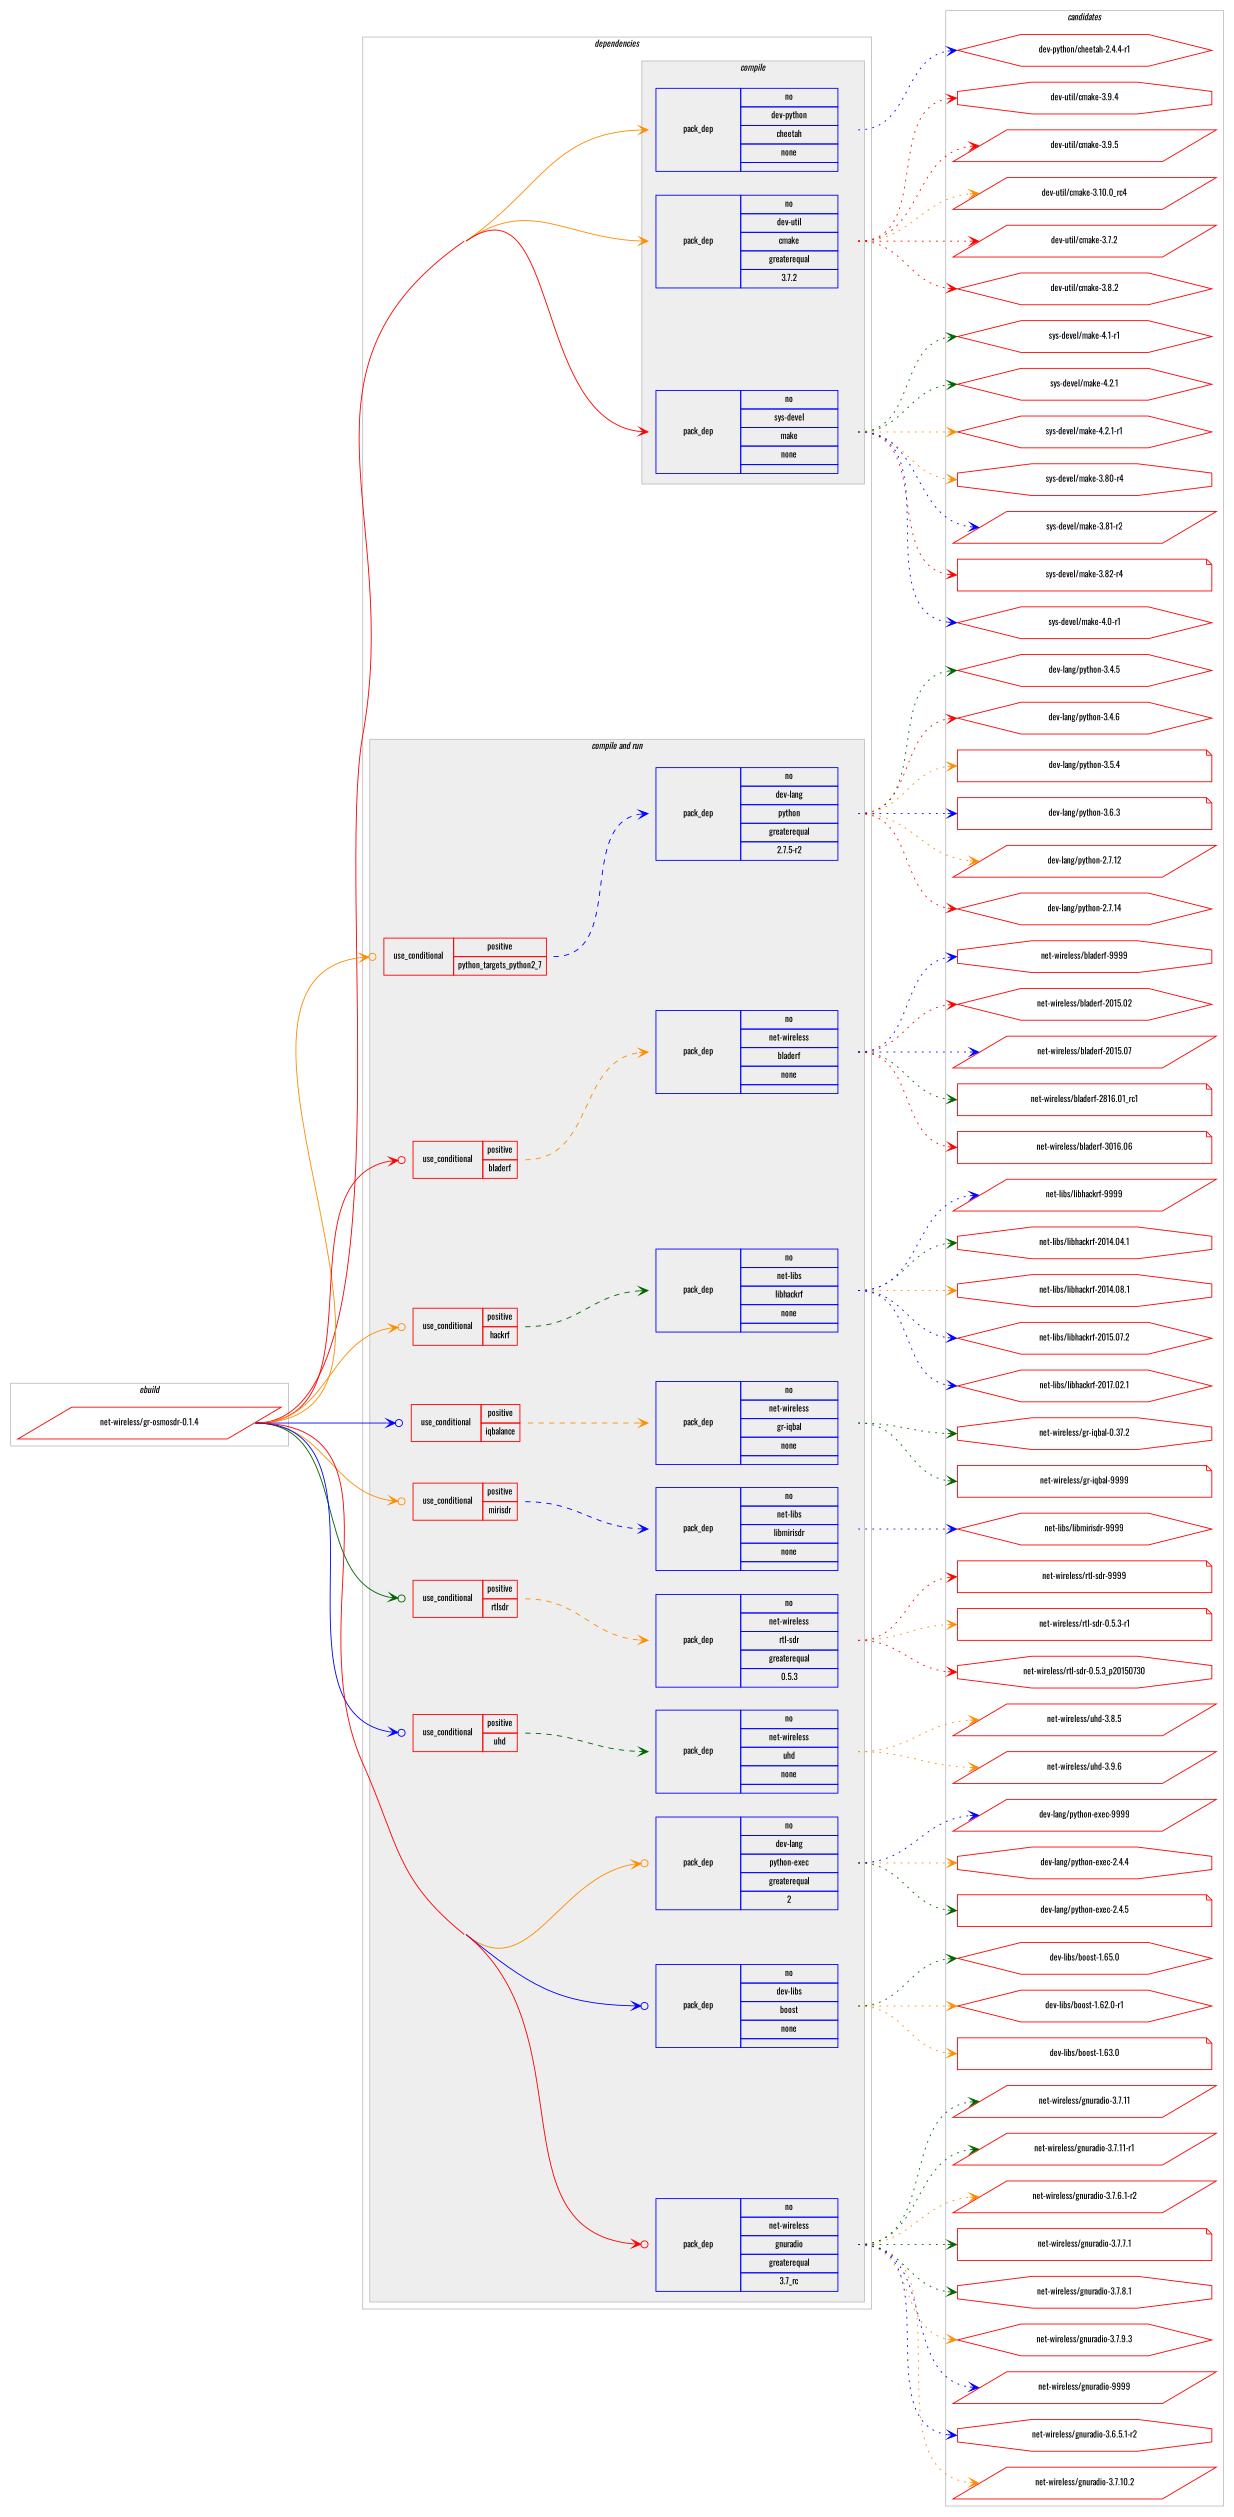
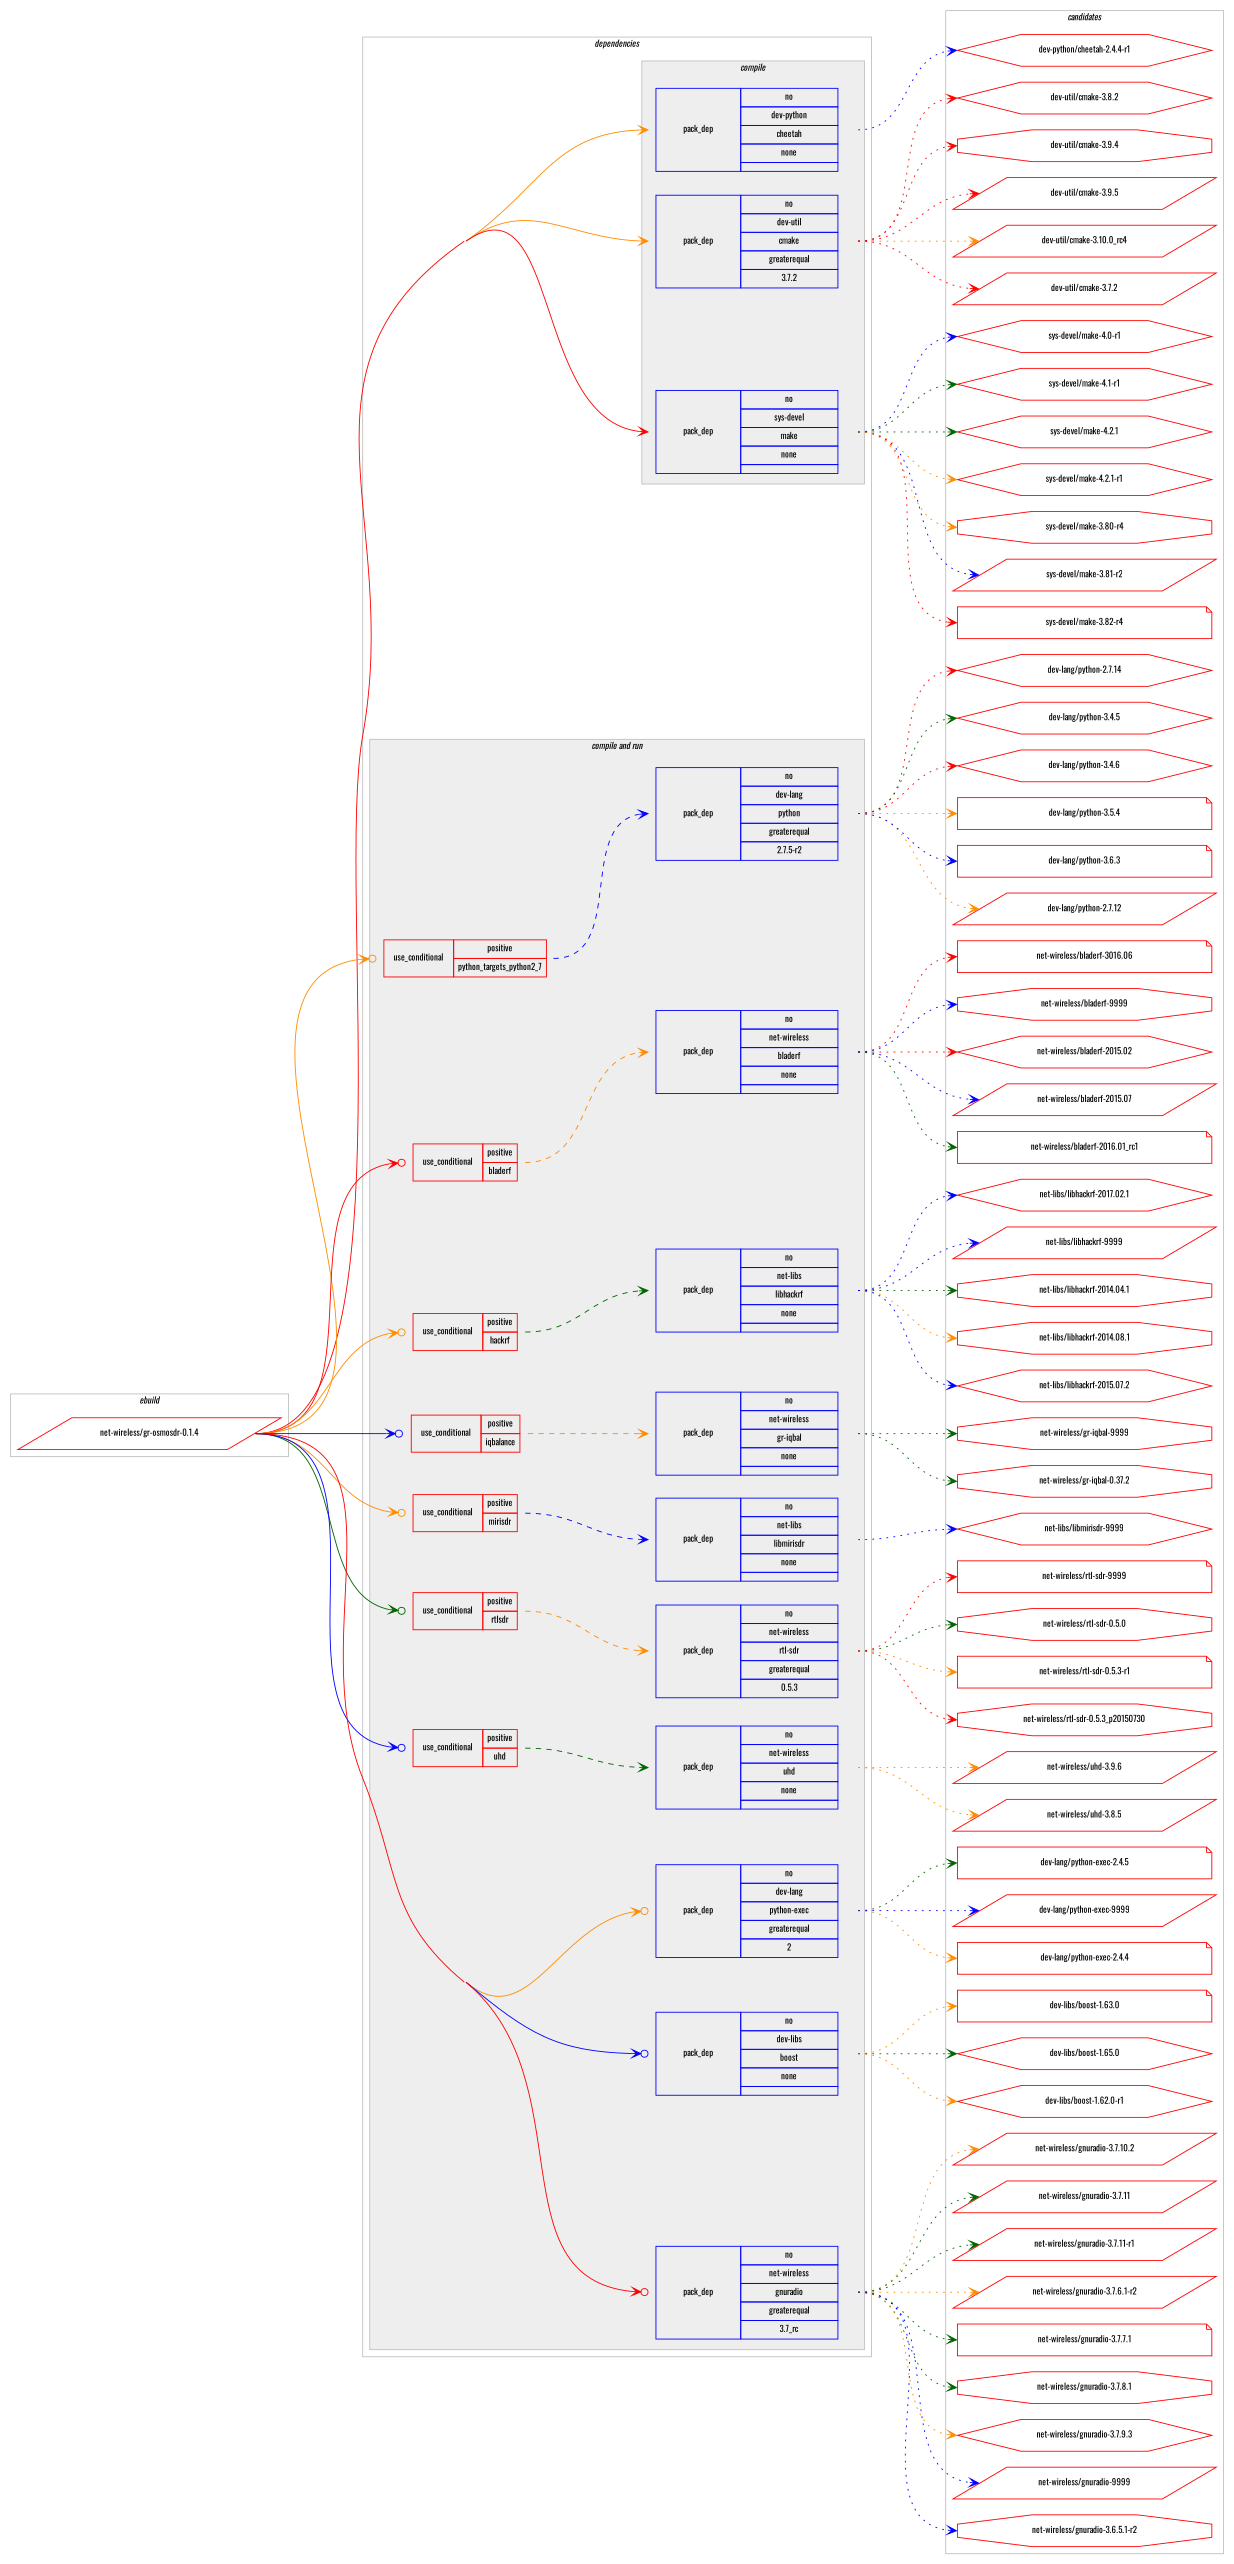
node "net-wireless/bladerf-2816.01_rc1": label "net-wireless/bladerf-2816.01_rc1" -> "net-wireless/bladerf-2016.01_rc1"
node "net-wireless/gr-iqbal-9999": shape note -> octagon
node "net-wireless/rtl-sdr-0.5.0": added
node "dev-lang/python-exec-2.4.4": shape octagon -> note
